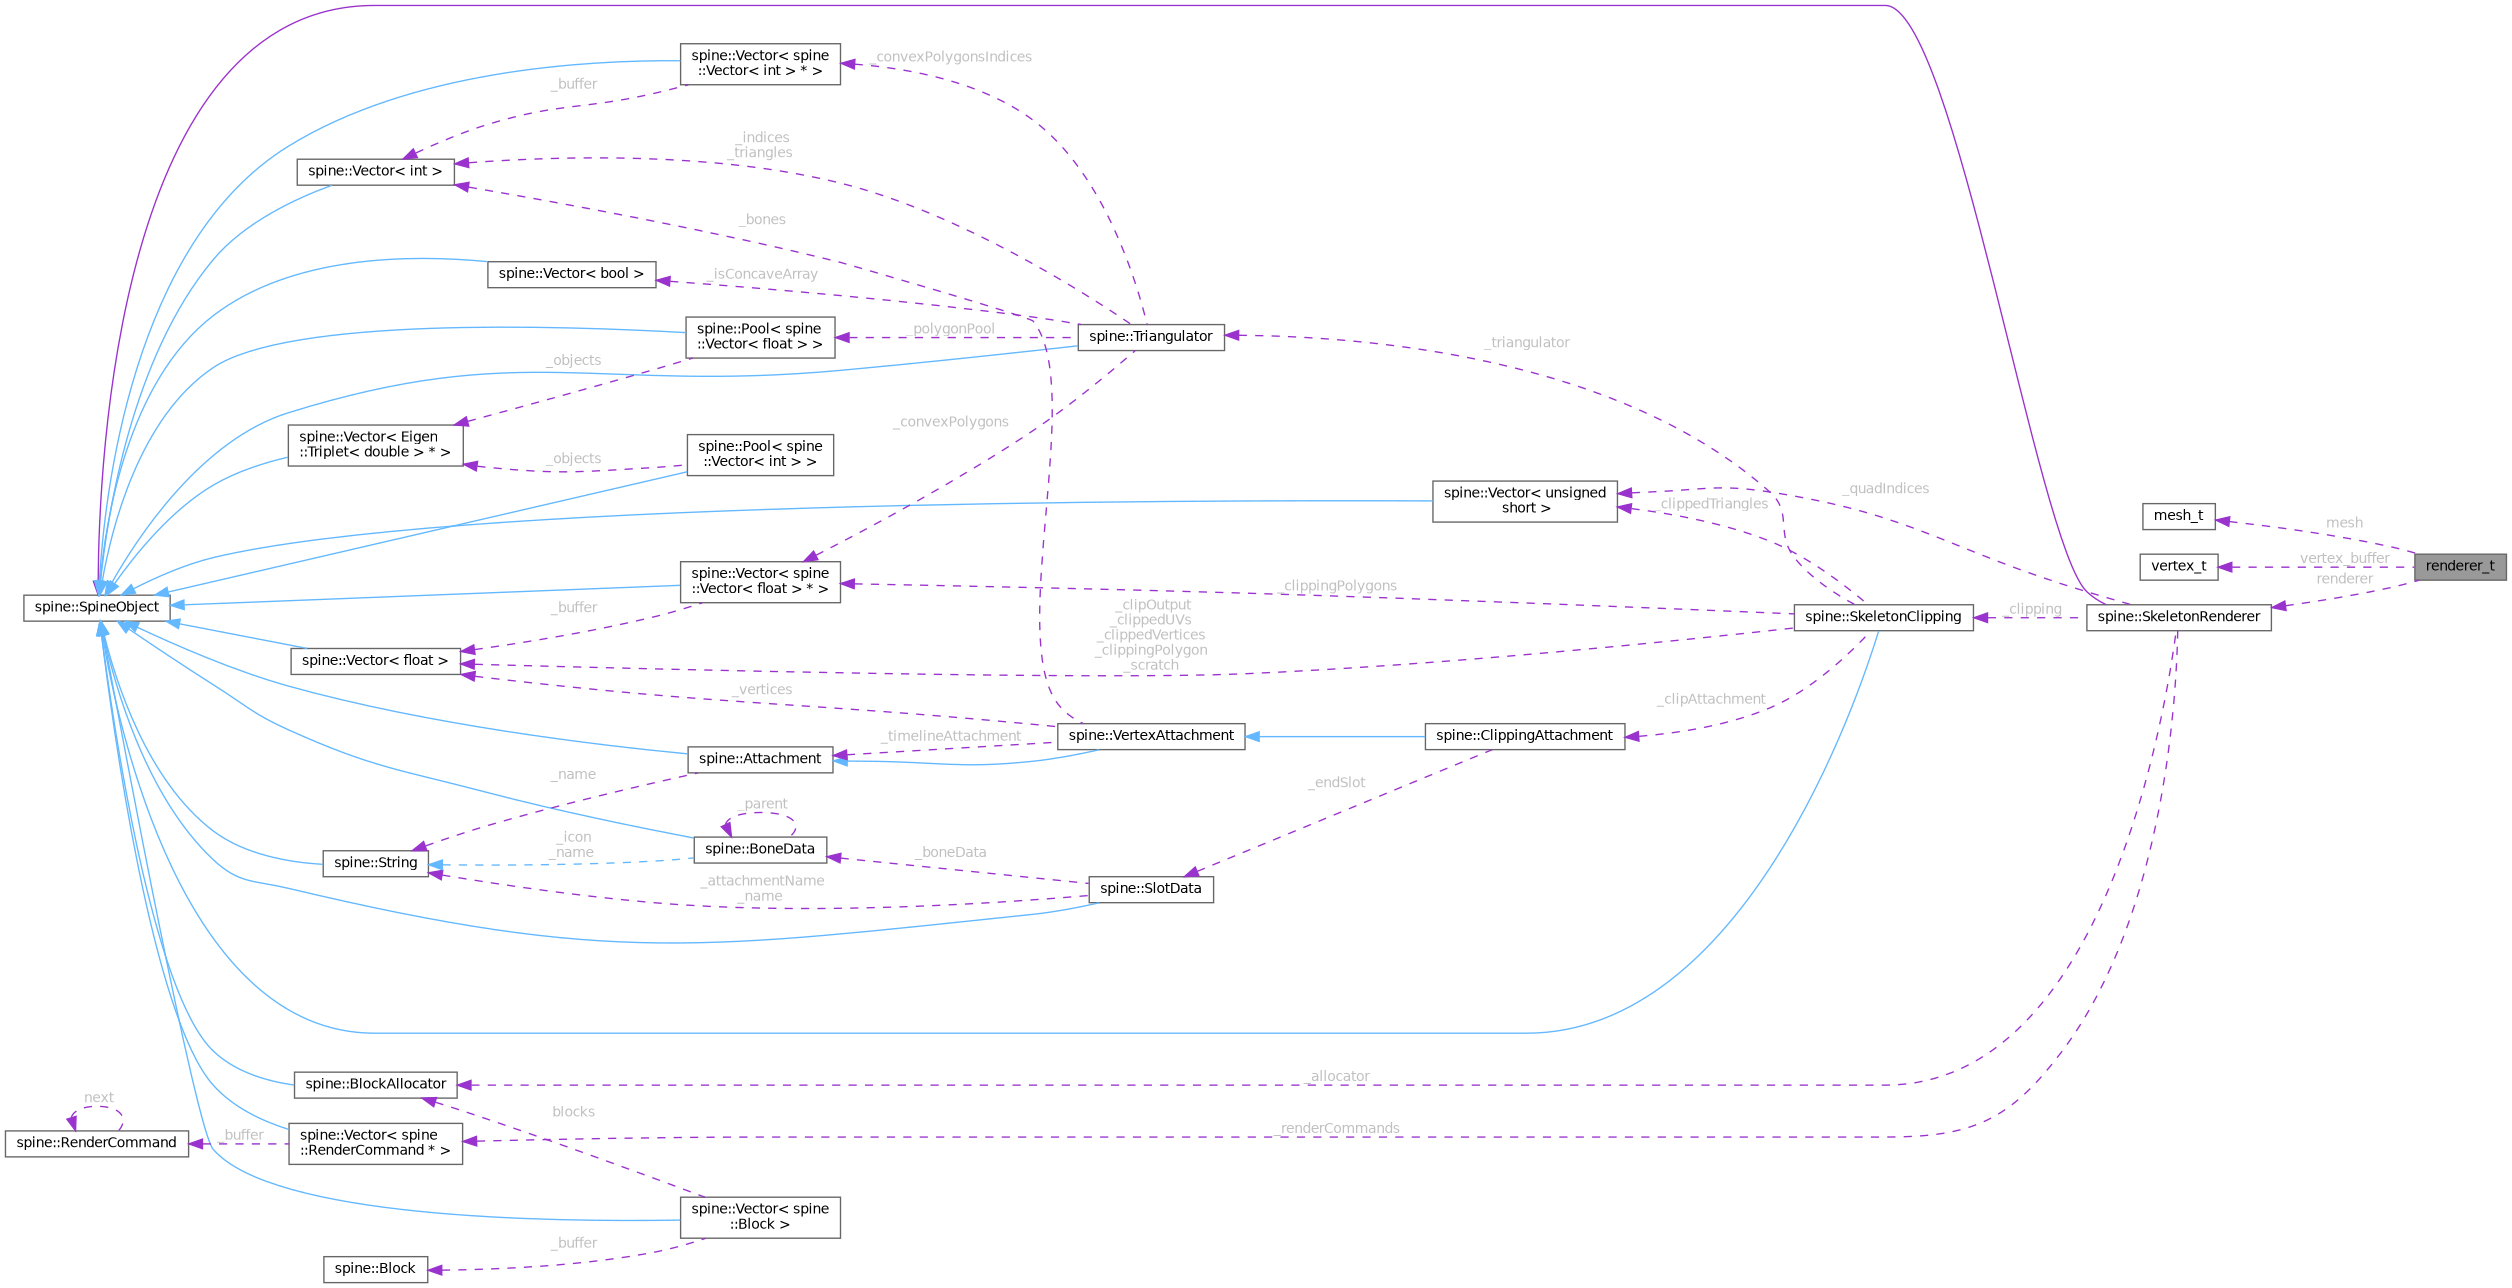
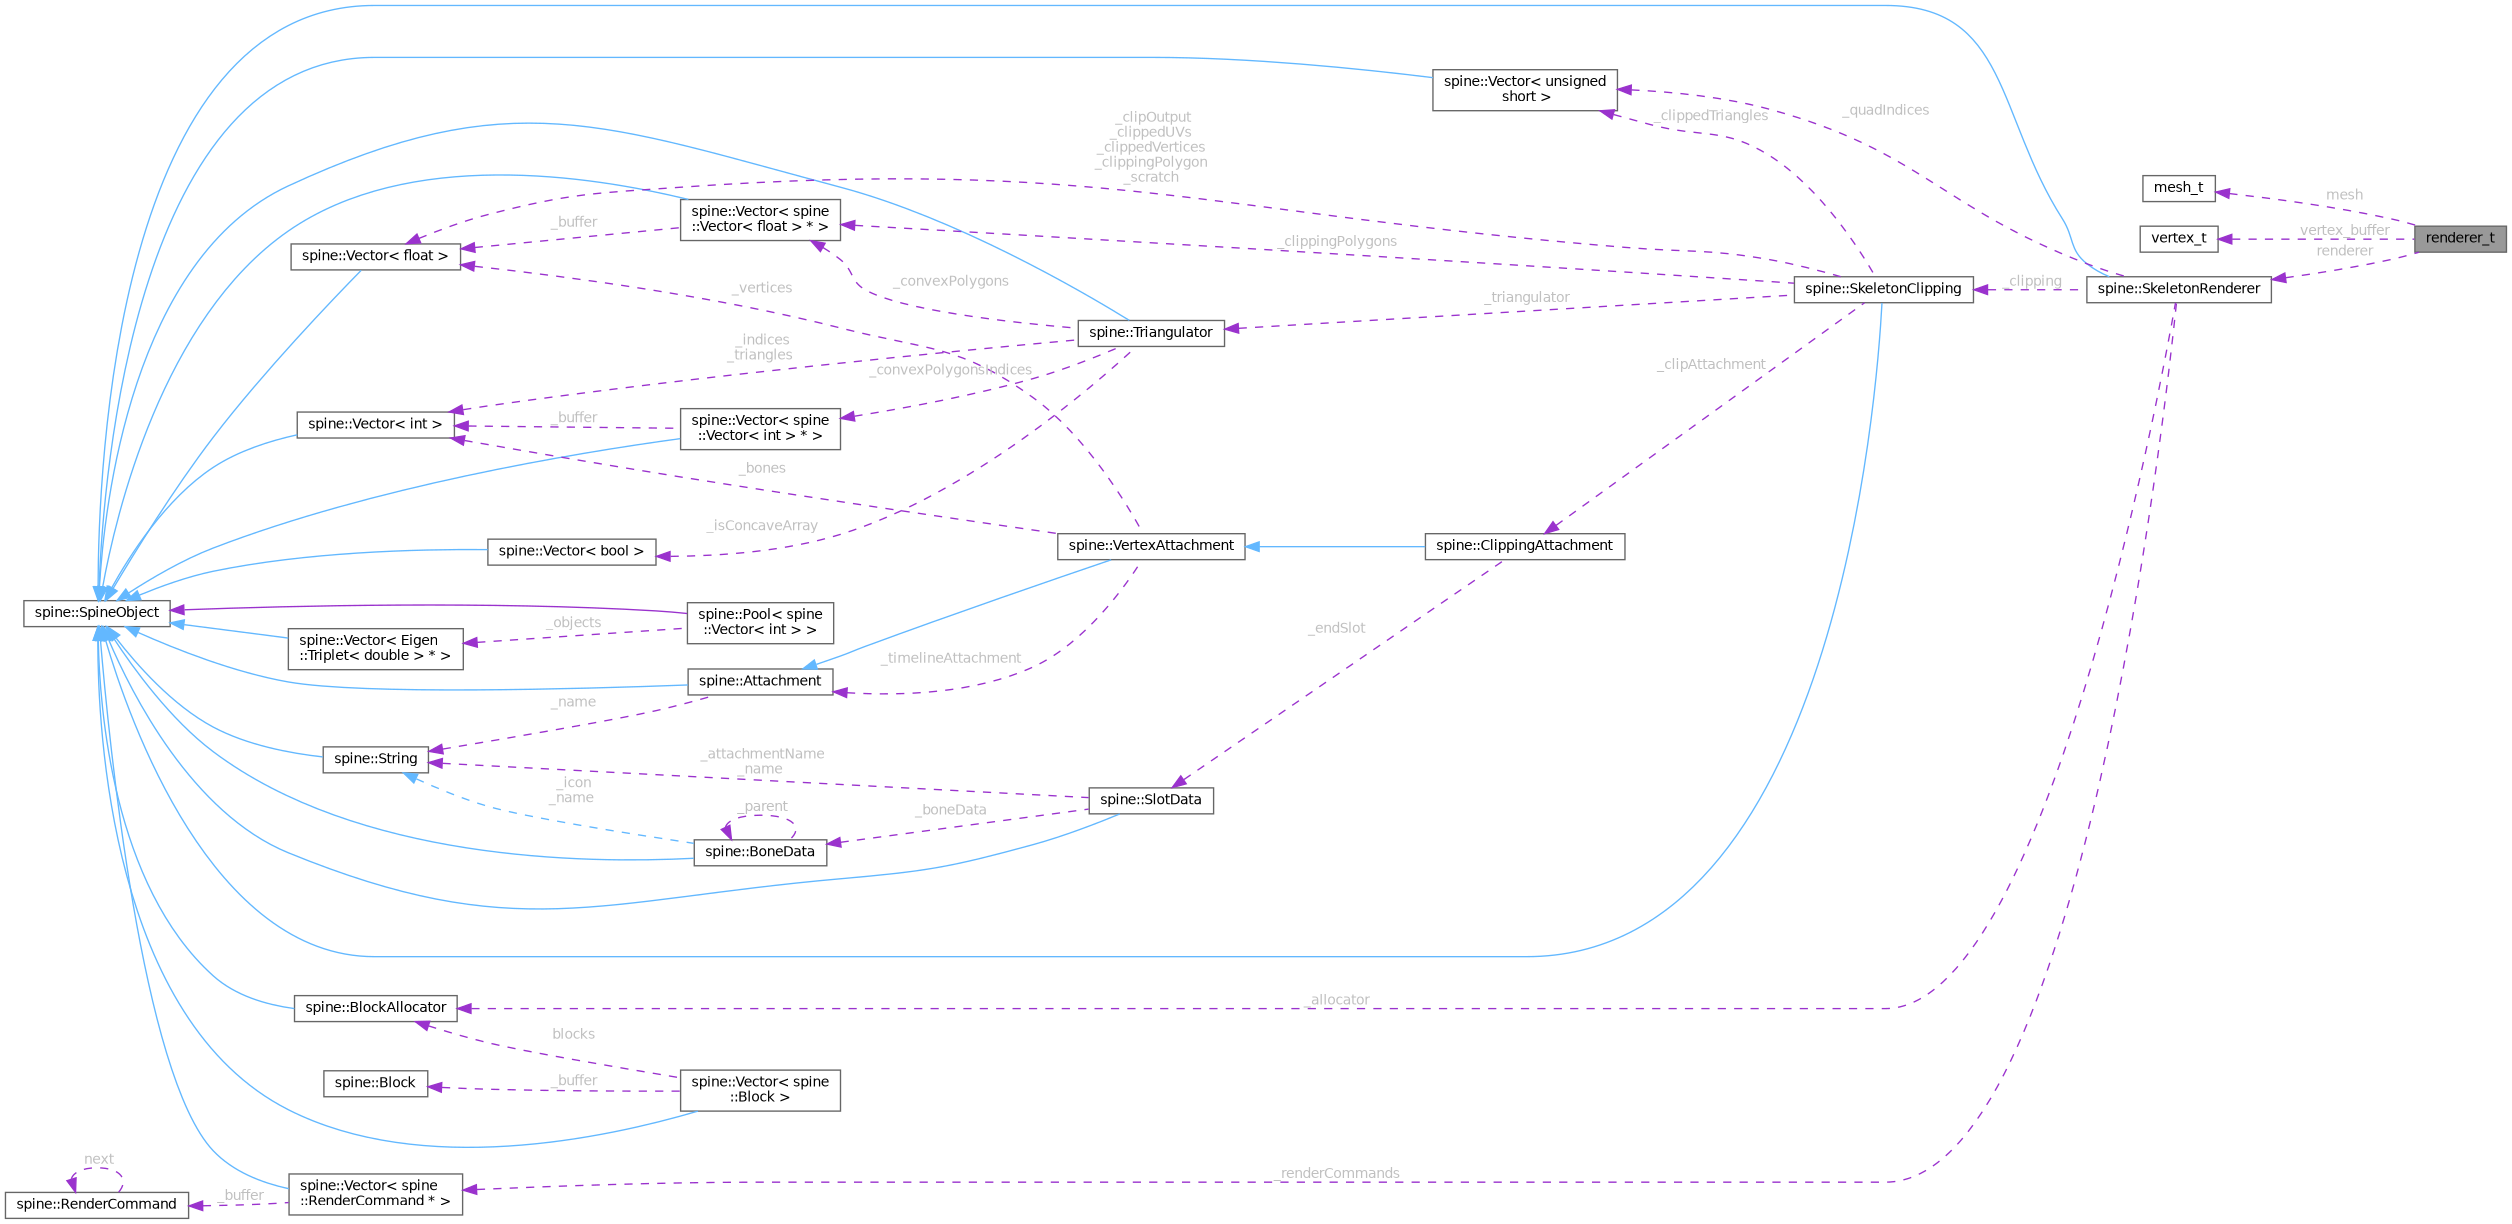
edge "spine::SkeletonRenderer" -> "spine::SpineObject": color darkorchid3 -> steelblue1
node "spine::Pool< spine ::Vector< float > >": removed
edge "spine::Pool< spine ::Vector< int > >" -> "spine::SpineObject": color steelblue1 -> darkorchid3
